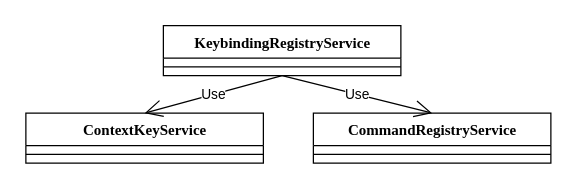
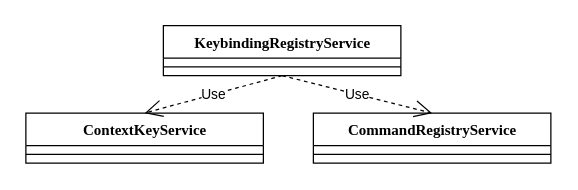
edge "KeybindingRegistryService" -> "ContextKeyService": style solid -> dashed
edge "KeybindingRegistryService" -> "CommandRegistryService": style solid -> dashed
